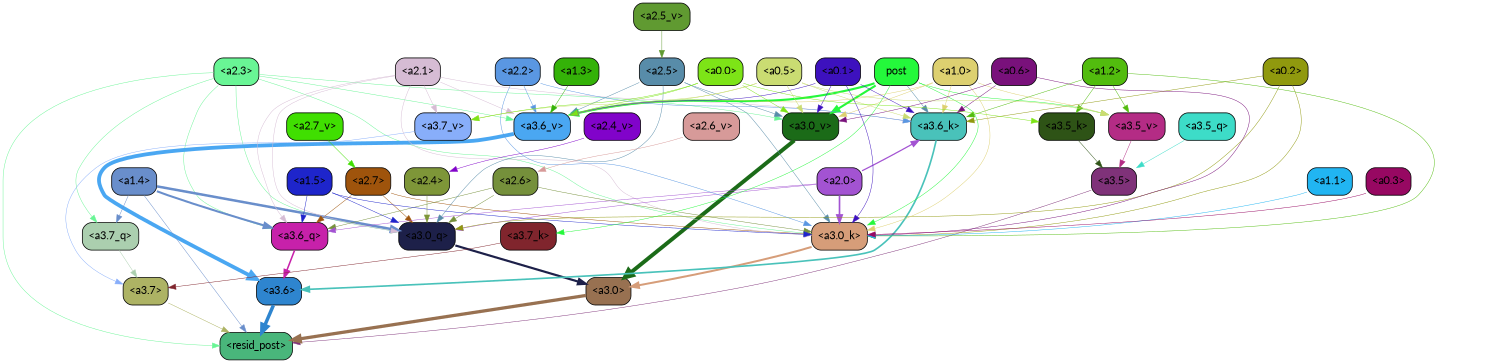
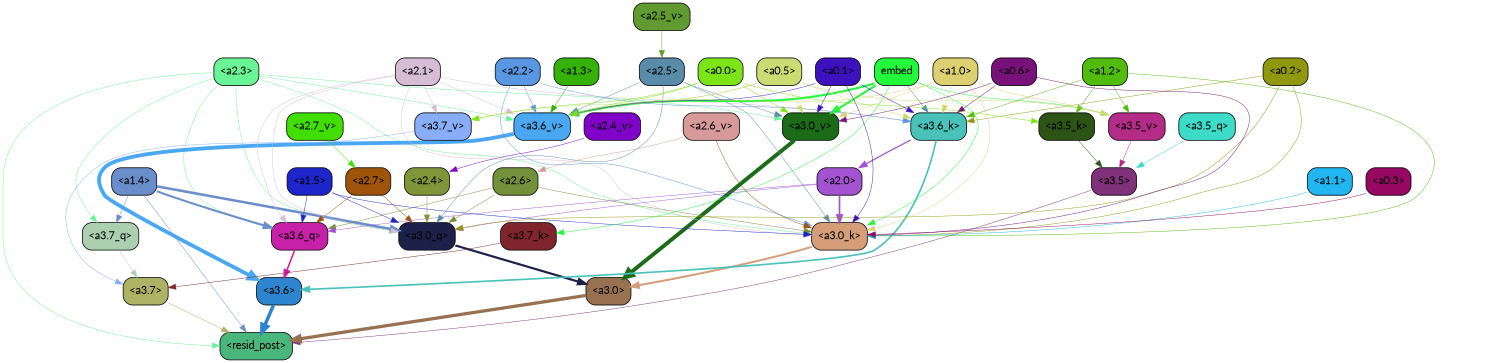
node "post": label "post" -> "embed"
edge "<a2.0>" -> "<a3.6_k>": reversed
edge "<a2.7>" -> "<a3.0_k>": now "<a2.6_v>" -> "<a3.0_k>"
